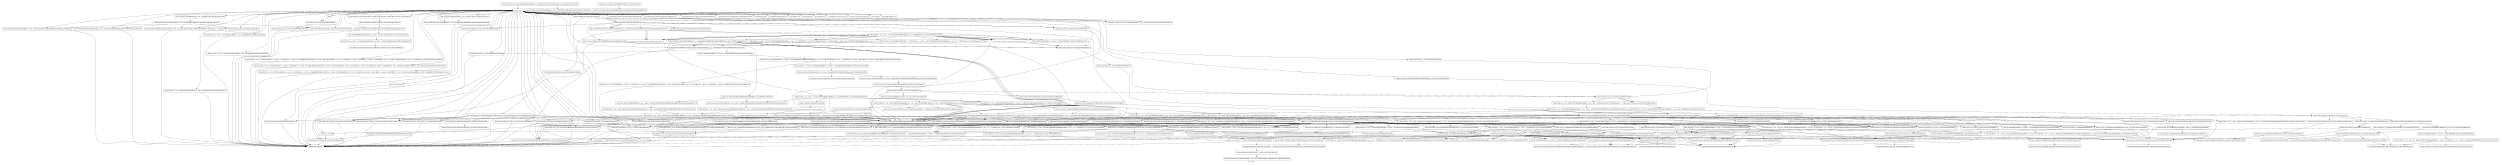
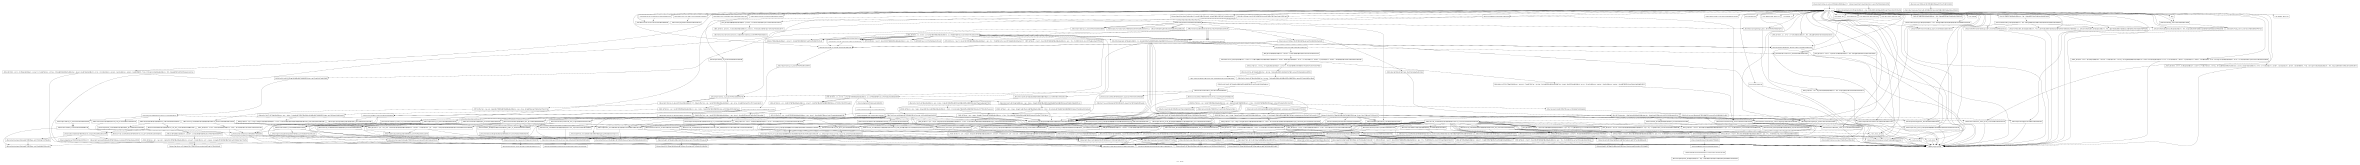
node "_ZN4core3ptr13drop_in_place17hce9cde2bd913f18bE": added
node "_ZN4core3ops8function6FnOnce9call_once17hb0a11a556f146540E": removed
